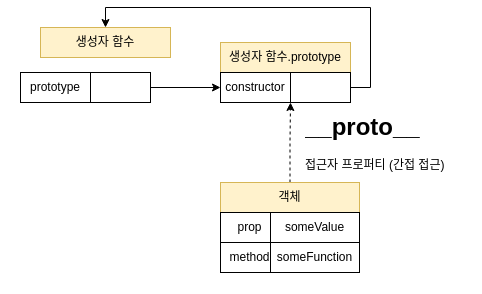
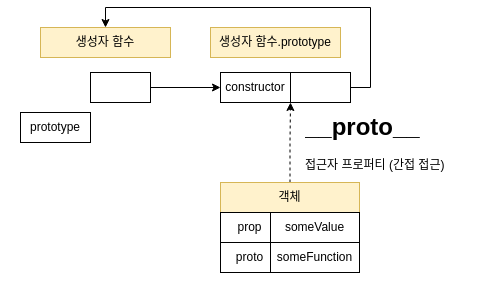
node "생성자 함수.prototype": moved (286, 58) -> (276, 43)
node "prototype": moved (56, 88) -> (56, 128)
node "method": label "method" -> "proto"
